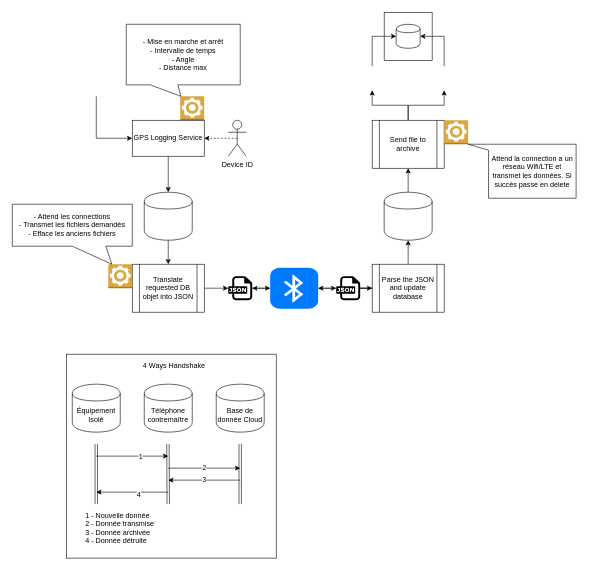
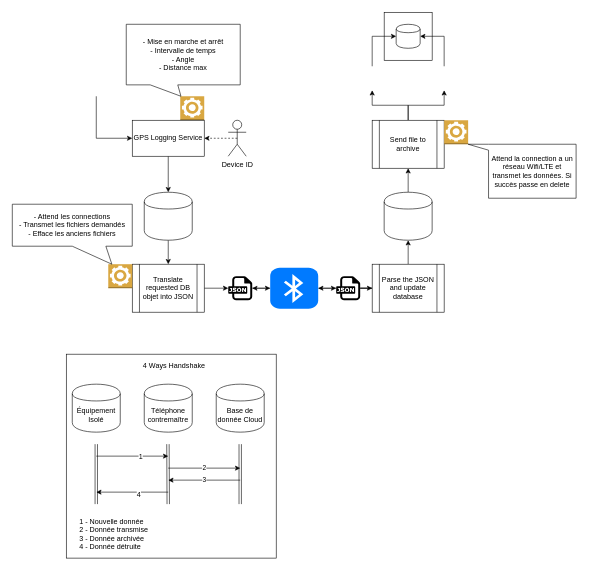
node "1 - Nouvelle donnée 2 - Donnée transmise 3 - Donnée archivée 4 - Donnée détruite": moved (174, 528) -> (168, 534)
